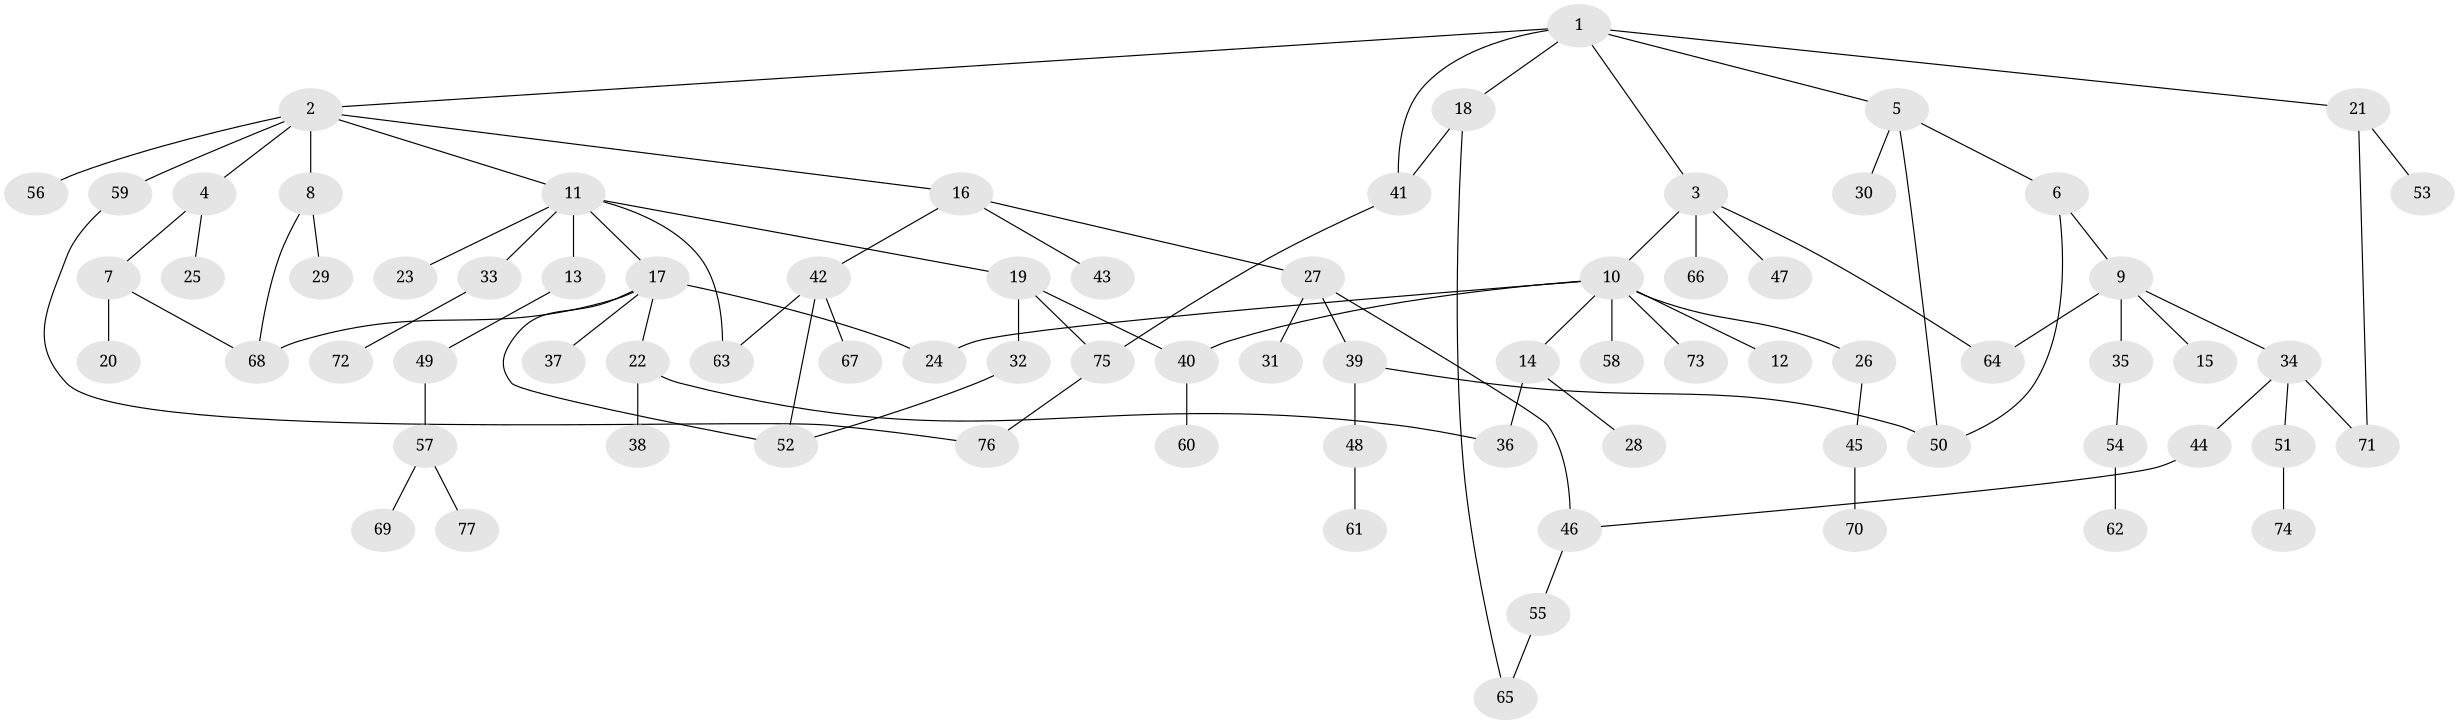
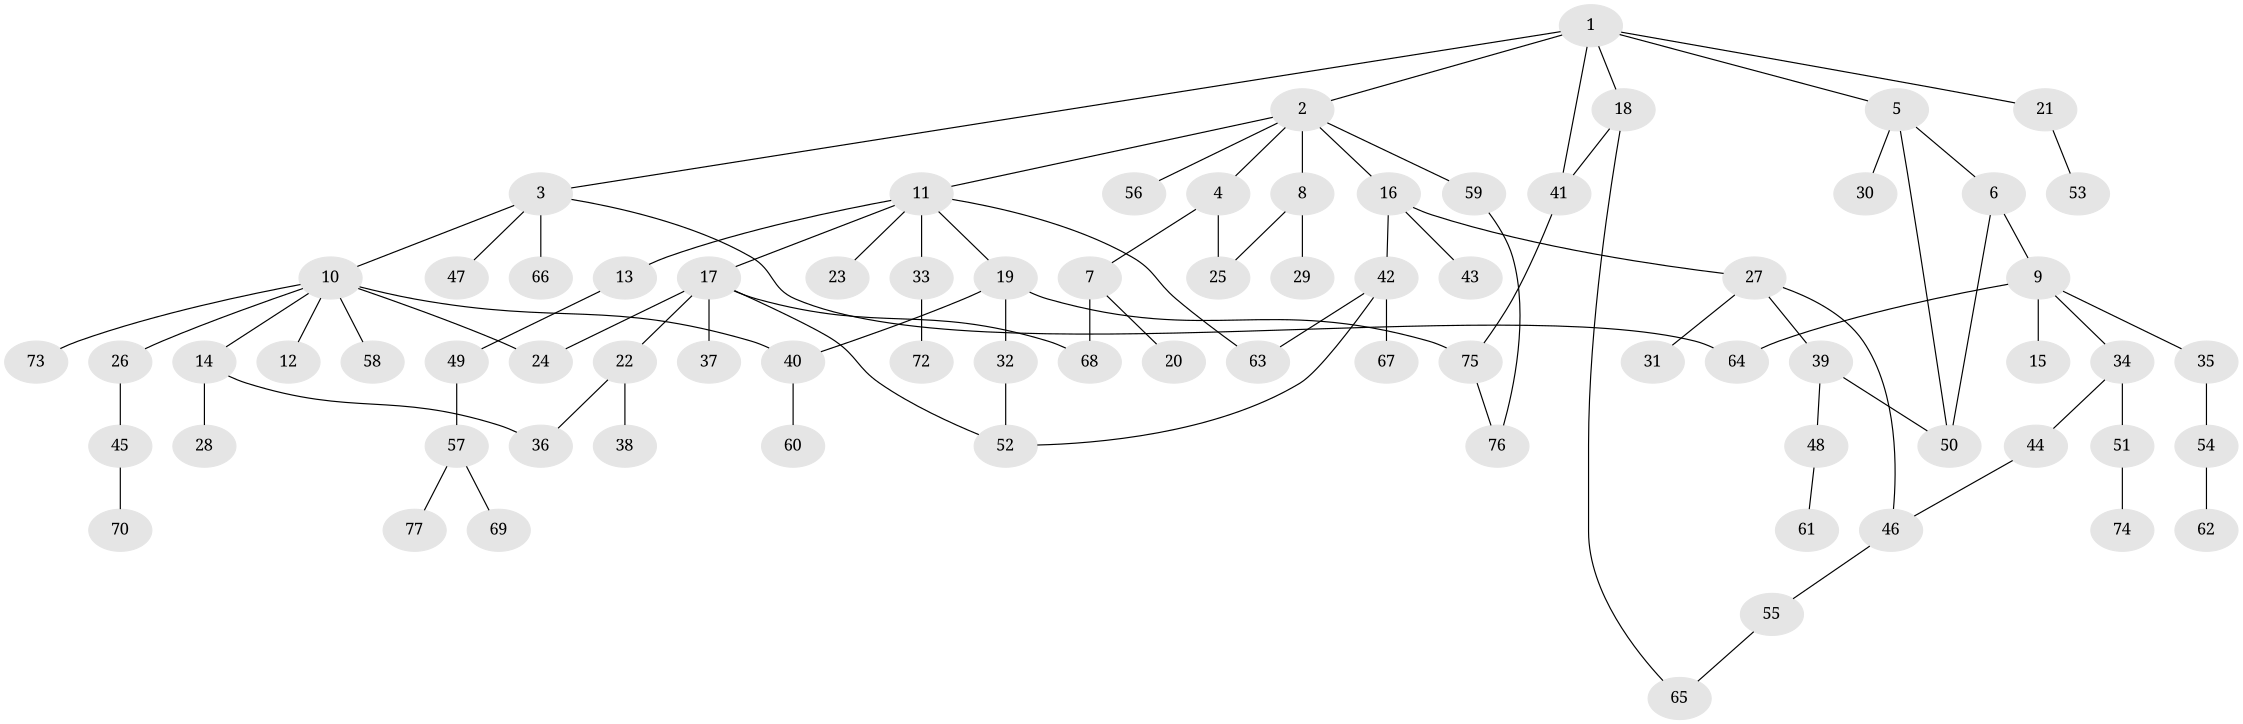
edge "8" -- "68": now "8" -- "25"
node "71": removed
